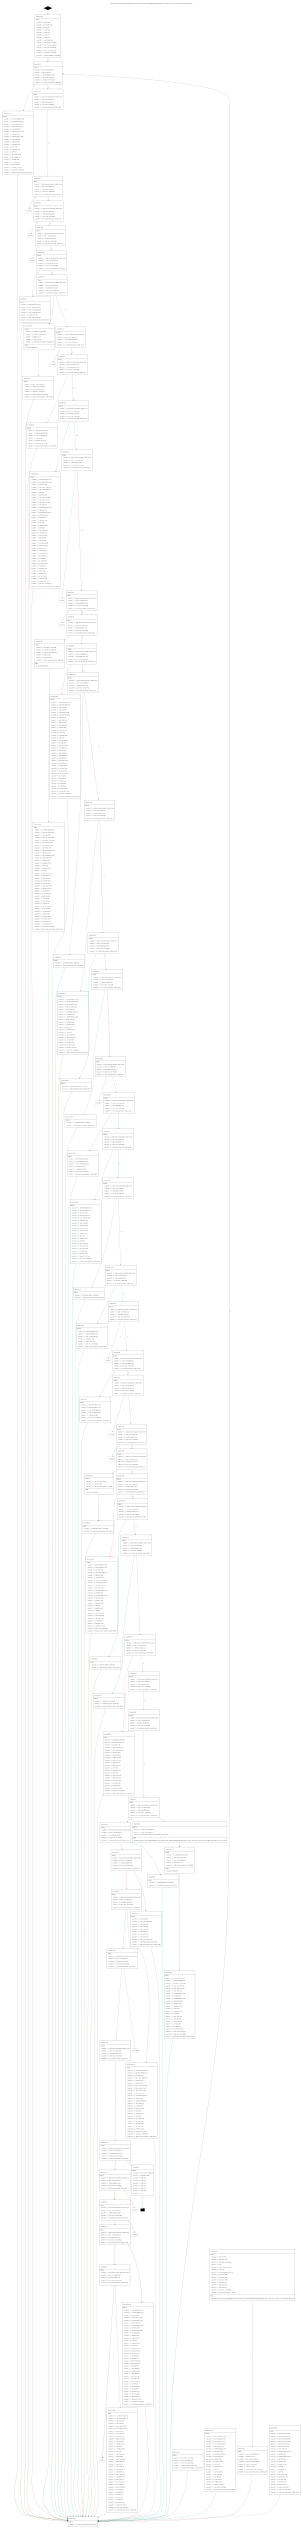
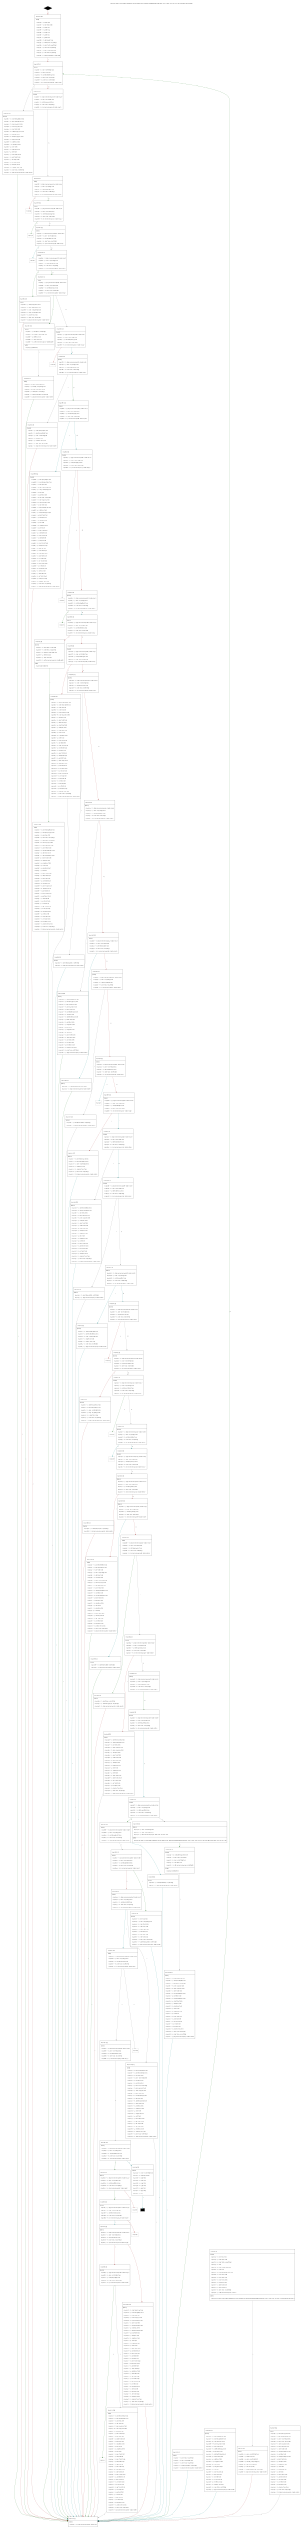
node "0x4023aa [12]": removed
